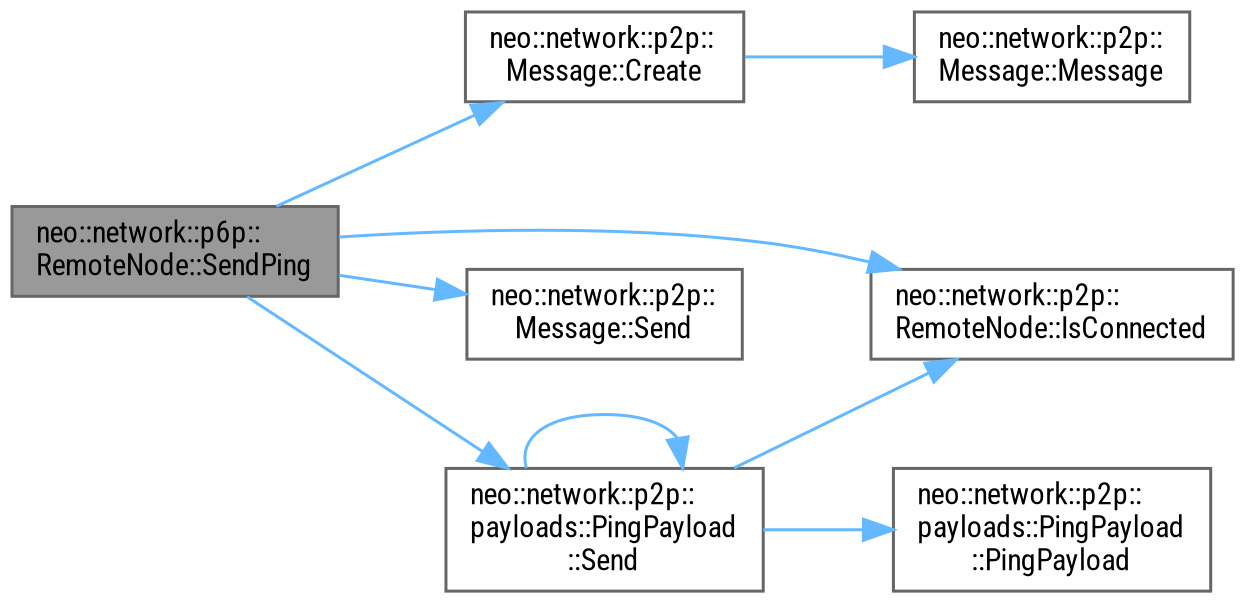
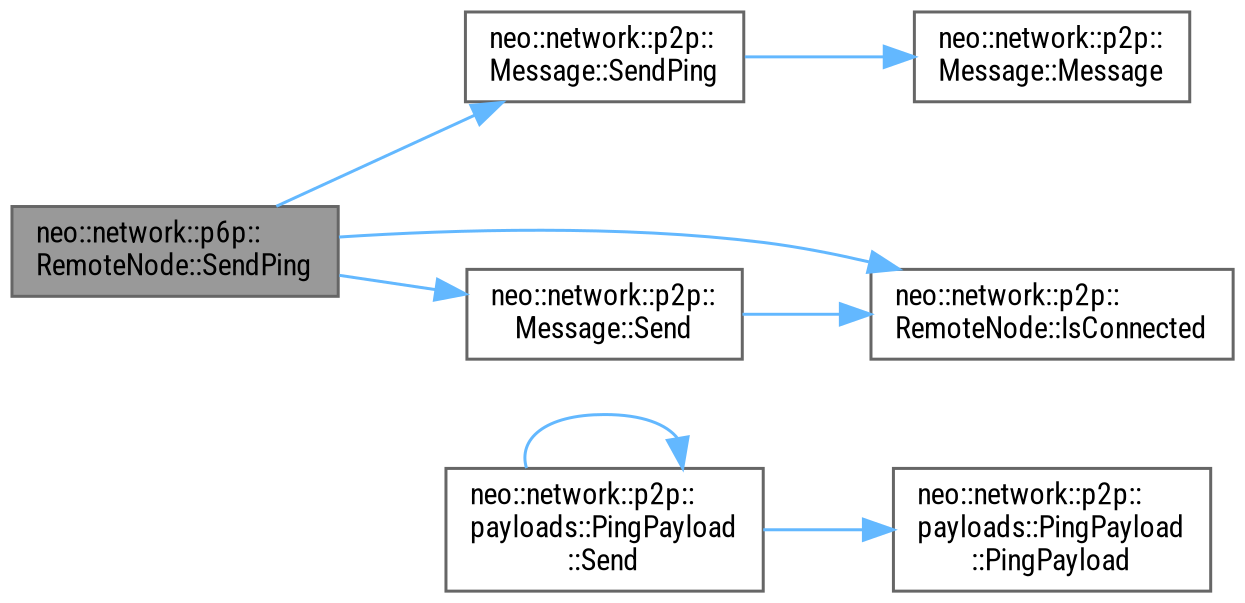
node "neo::network::p2p:: Message::Create": label "neo::network::p2p:: Message::Create" -> "neo::network::p2p:: Message::SendPing"
edge "neo::network::p6p:: RemoteNode::SendPing" -> "neo::network::p2p:: payloads::PingPayload ::Send": removed
edge "neo::network::p2p:: payloads::PingPayload ::Send" -> "neo::network::p2p:: RemoteNode::IsConnected": now "neo::network::p2p:: Message::Send" -> "neo::network::p2p:: RemoteNode::IsConnected"
